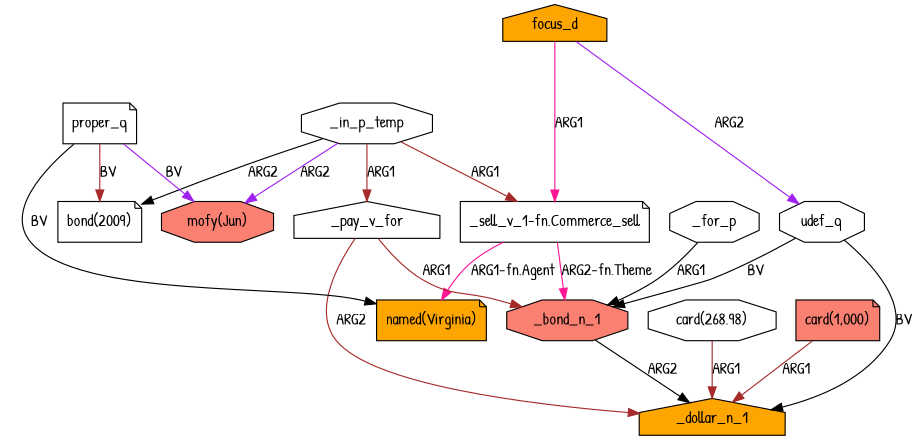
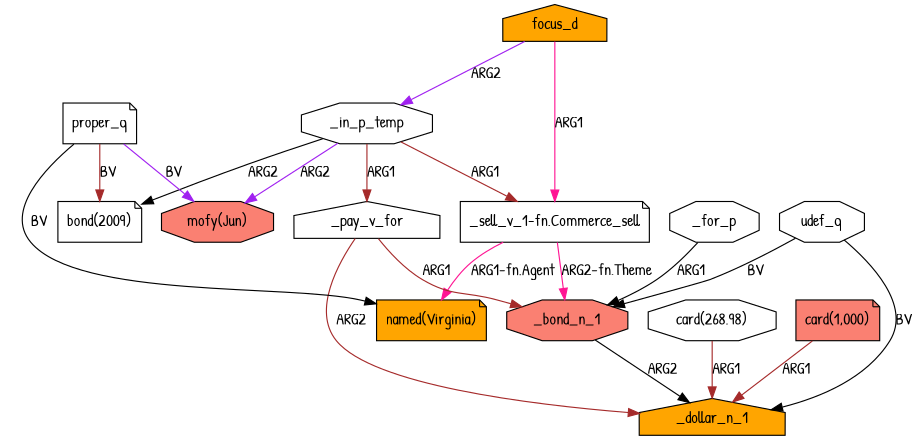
edge "focus_d" -> "udef_q": now "focus_d" -> "_in_p_temp"
